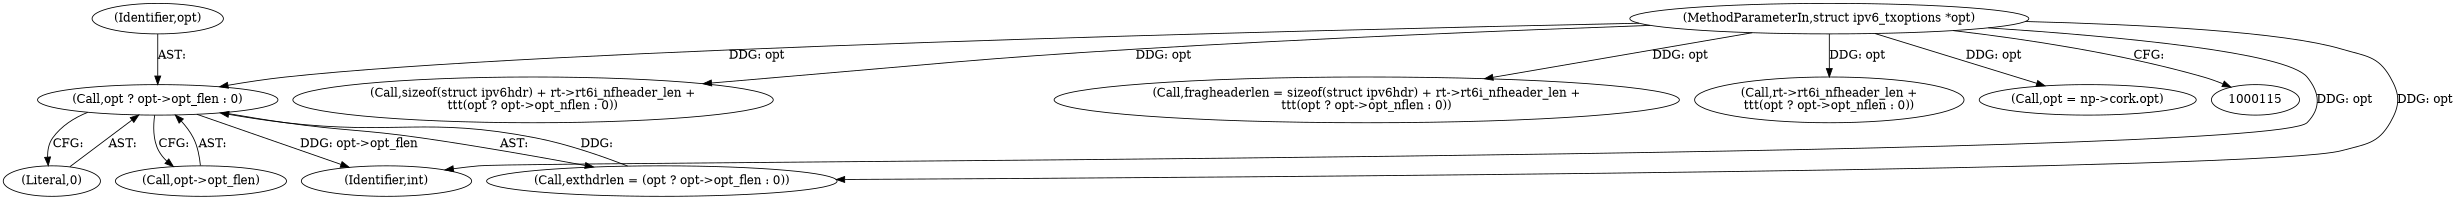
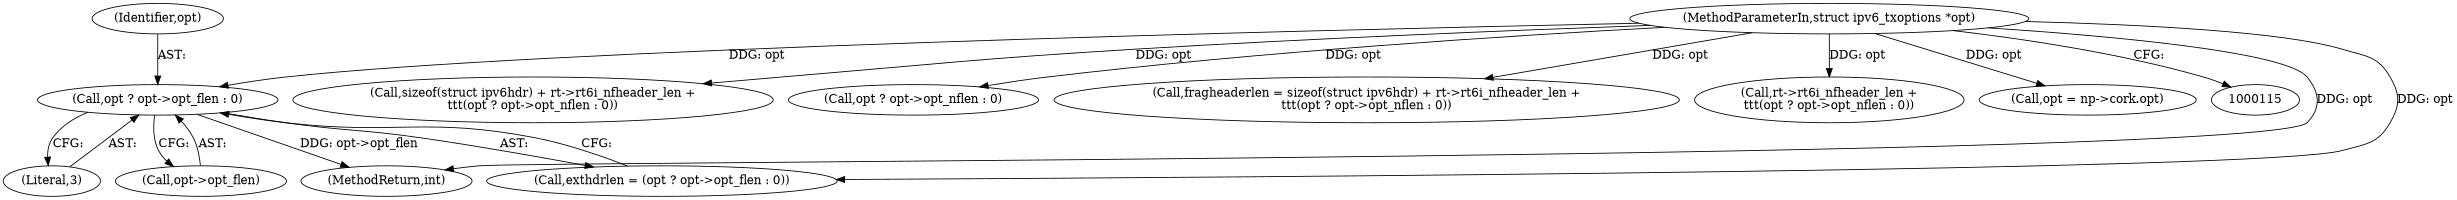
node "(Call,opt ? opt->opt_nflen : 0)": added
edge "(Call,exthdrlen = (opt ? opt->opt_flen : 0))" -> "(Call,opt ? opt->opt_flen : 0)": label "DDG: " -> "CFG: "
node "(Literal,0)": label "(Literal,0)" -> "(Literal,3)"
node "(Identifier,int)": label "(Identifier,int)" -> "(MethodReturn,int)"
